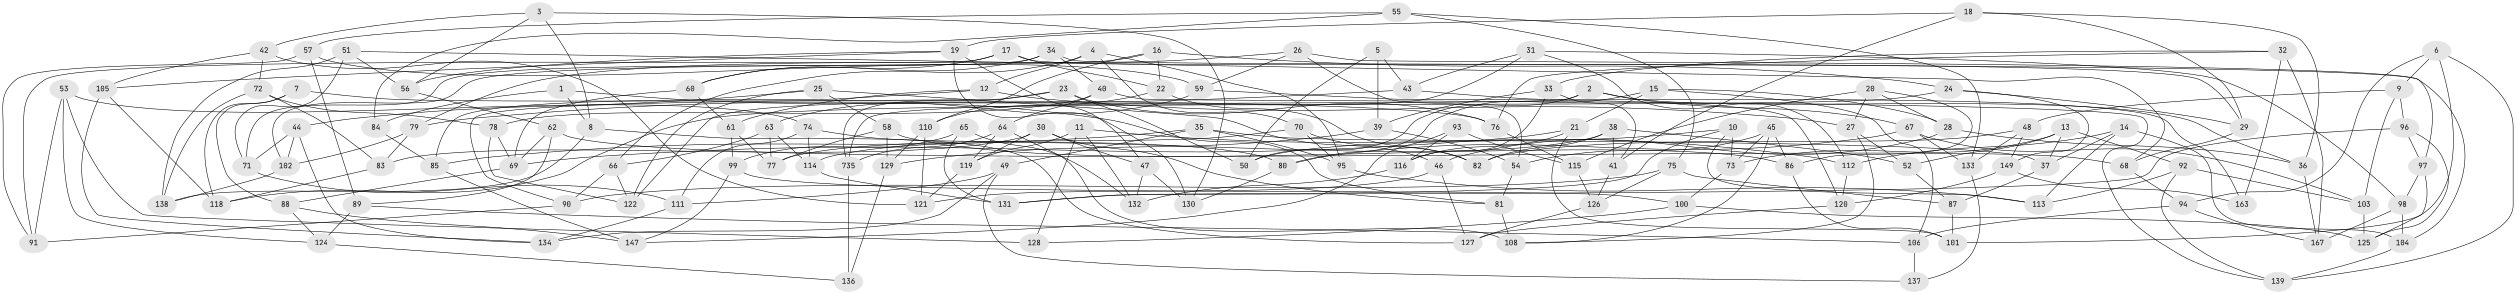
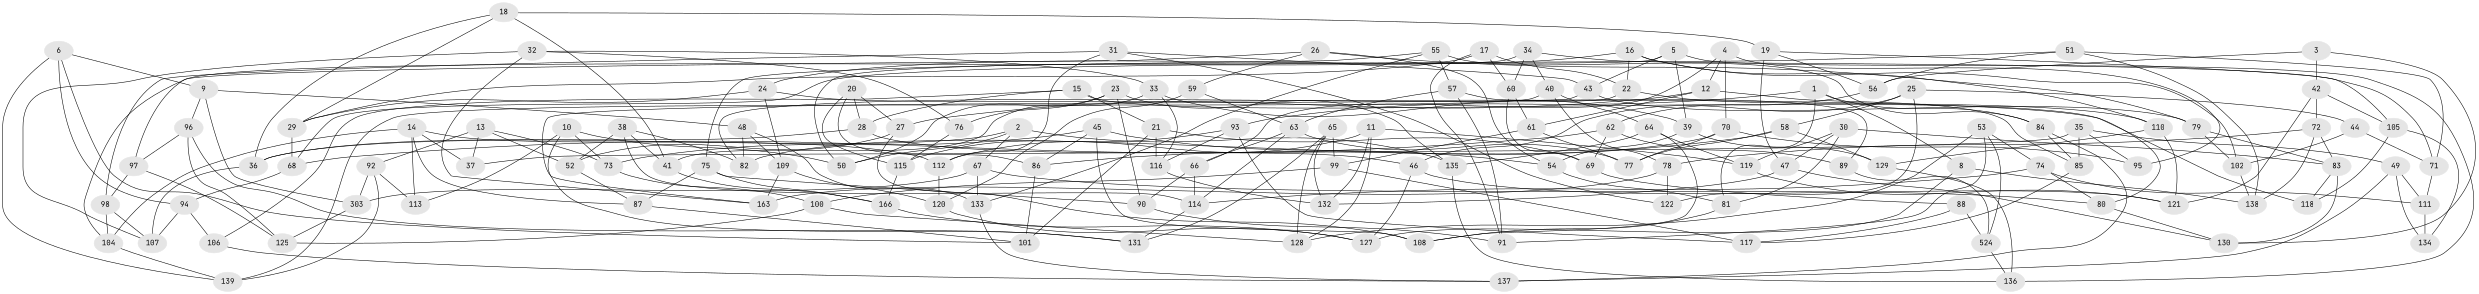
edge "3" -- "8": removed
edge "57" -- "59": now "57" -- "63"
edge "5" -- "136": added
node "7": removed
edge "1" -- "93": added
edge "19" -- "130": now "83" -- "130"
edge "78" -- "69": now "78" -- "163"
node "735": label "735" -> "135"
node "149": label "149" -> "109"
edge "65" -- "128": added
edge "66" -- "122": now "66" -- "114"
edge "95" -- "113": removed
edge "37" -- "87": now "14" -- "87"
node "126": label "126" -> "166"
node "103": label "103" -> "303"
edge "89" -- "106": removed
edge "44" -- "134": removed
node "124": label "124" -> "524"
node "147": label "147" -> "117"
node "167": label "167" -> "107"
edge "84" -- "137": added
